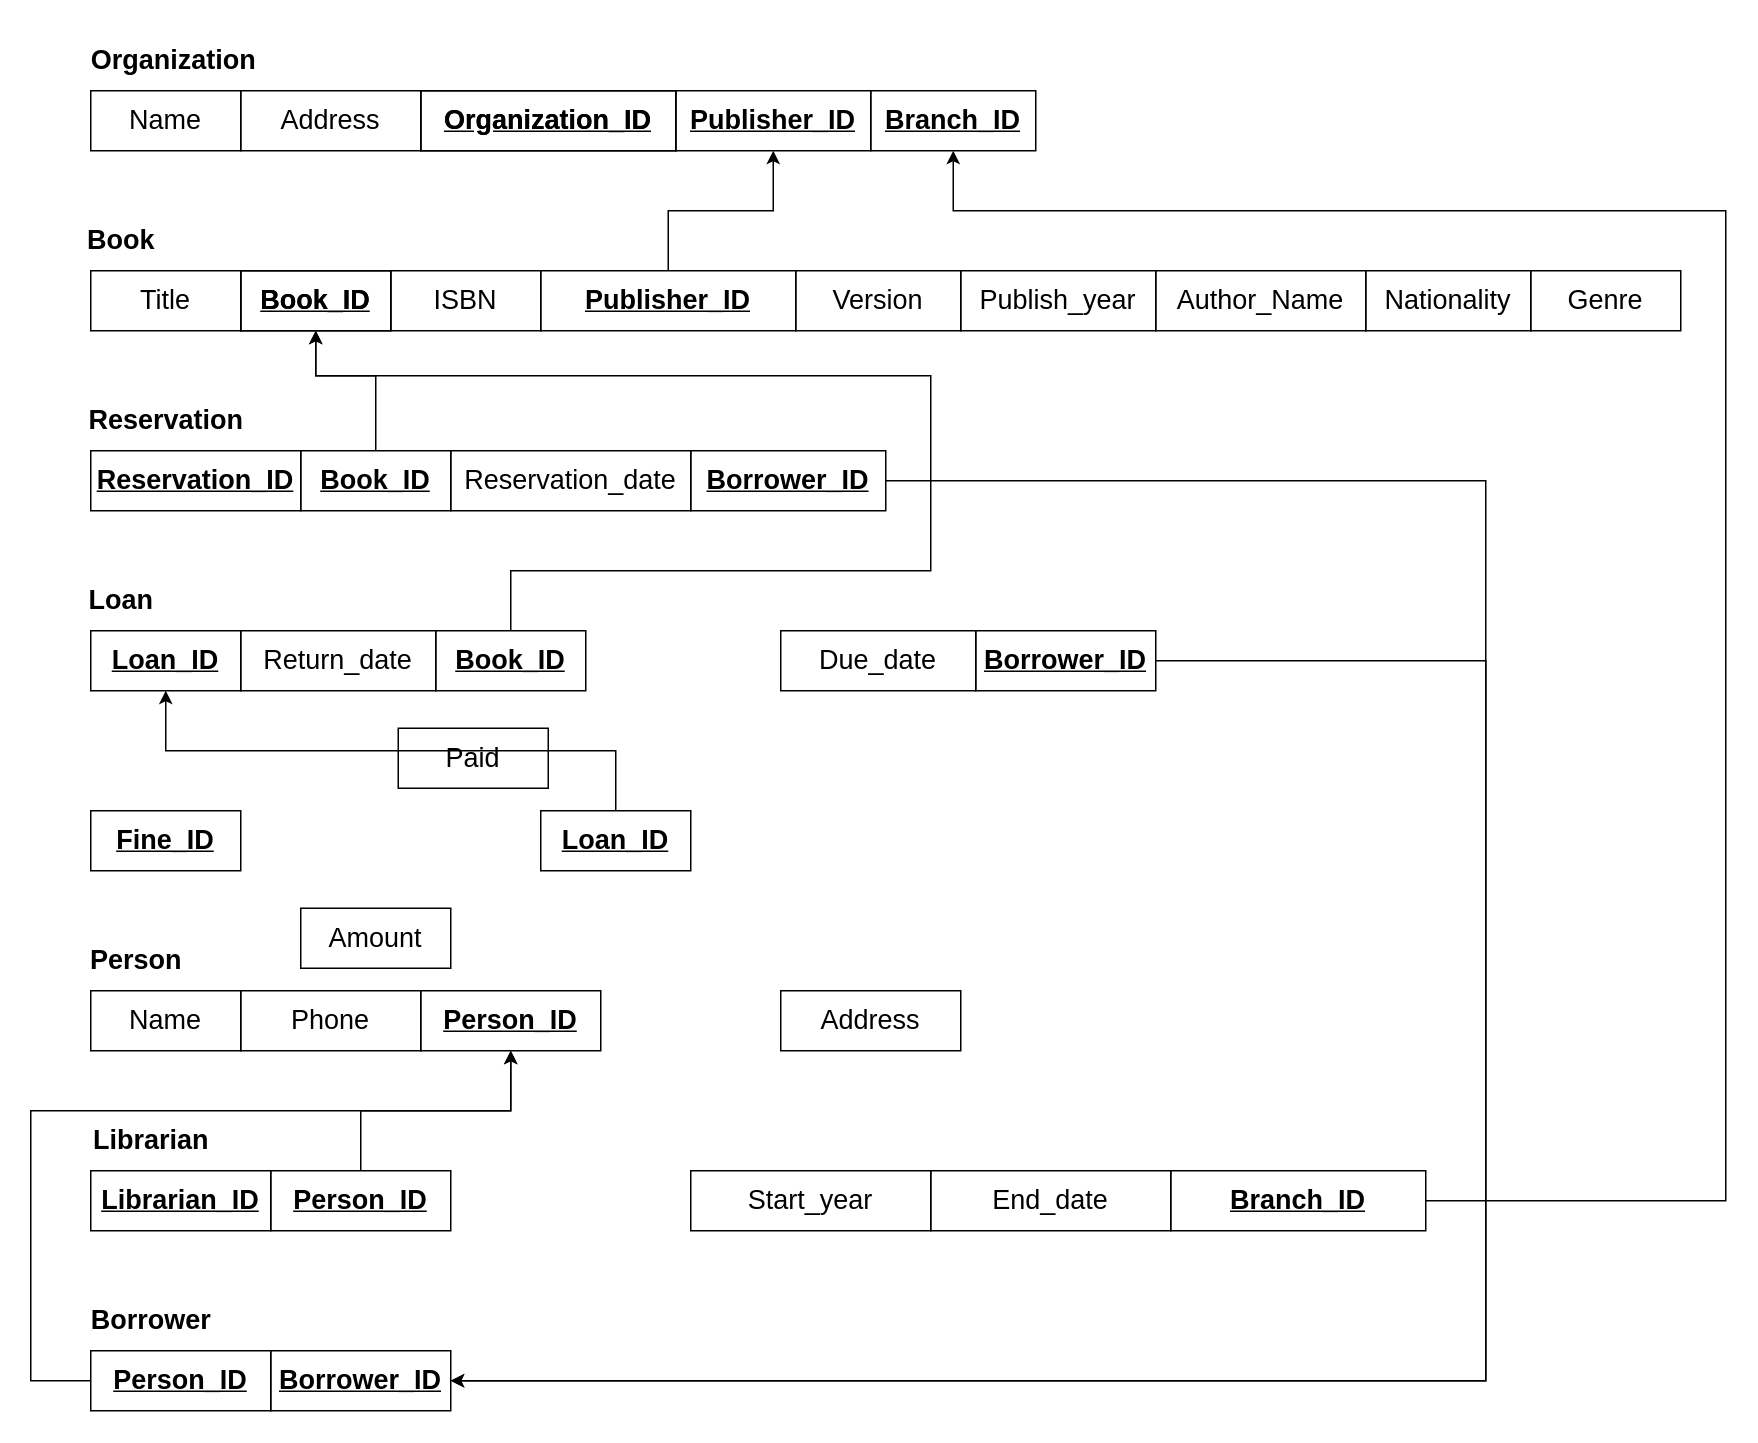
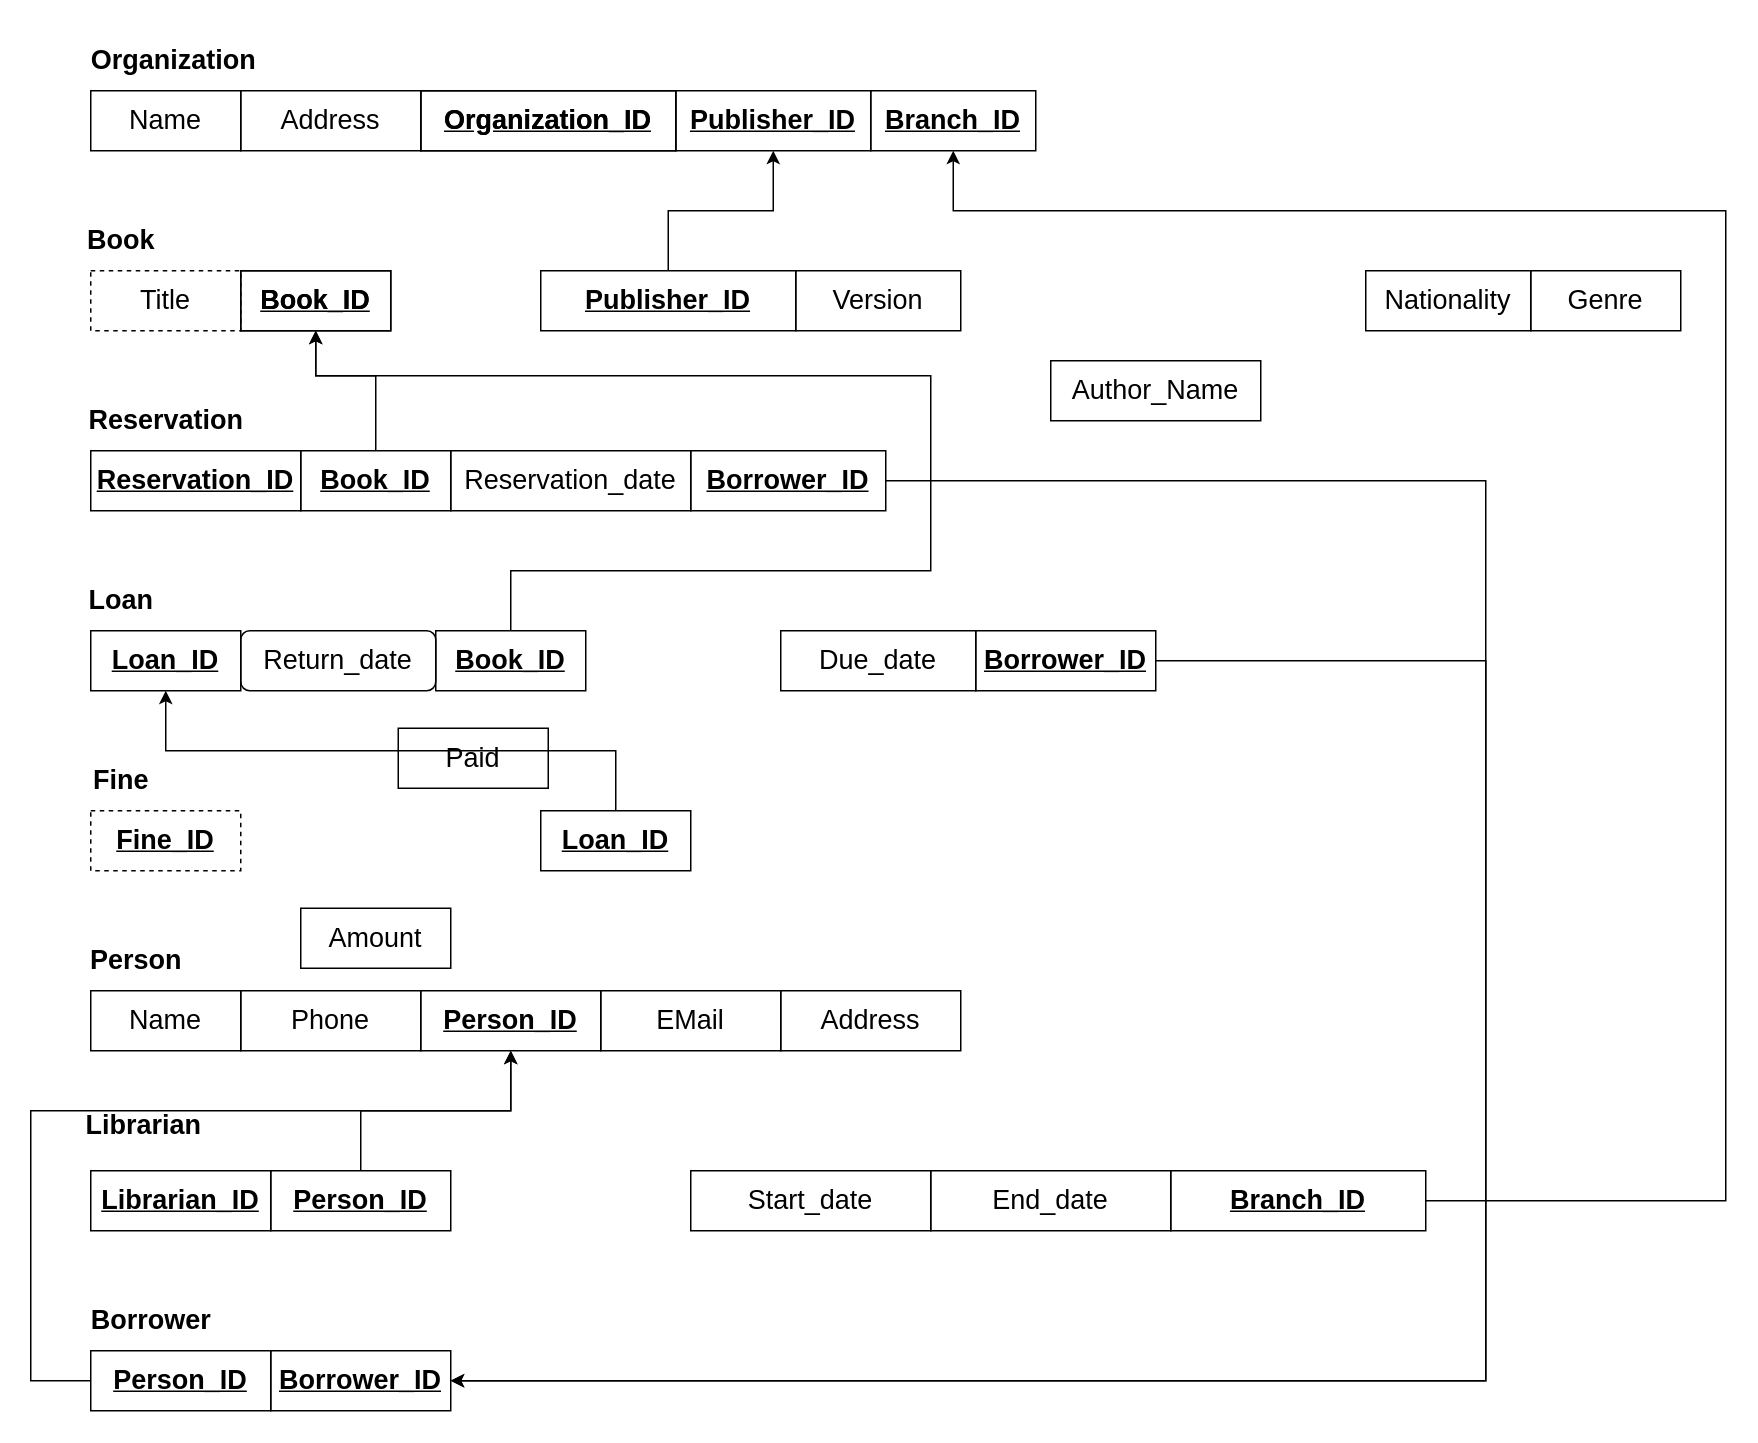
node "Title": style solid -> dashed
node "ISBN": removed
node "Publish_year": removed
node "Author_Name": moved (1261, 301) -> (1156, 391)
node "Return_date": shape rectangle -> rounded rectangle
node "Fine": added
node "Fine_ID": style solid -> dashed
node "EMail": added
node "Librarian": moved (151, 1141) -> (143, 1126)
node "Start_year": label "Start_year" -> "Start_date"
